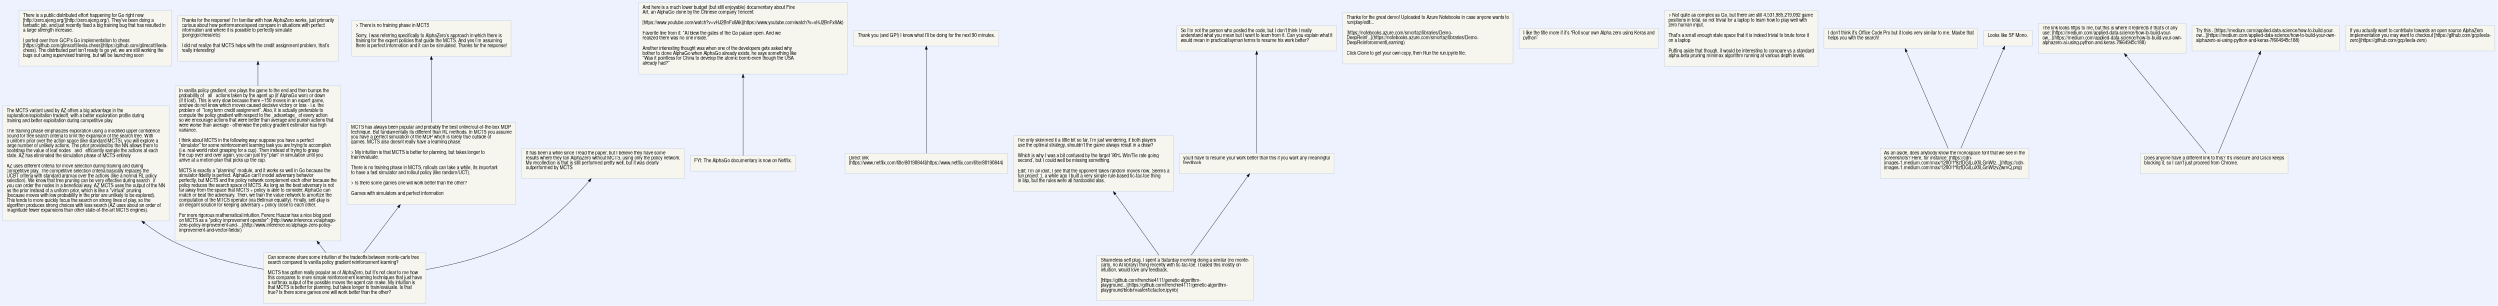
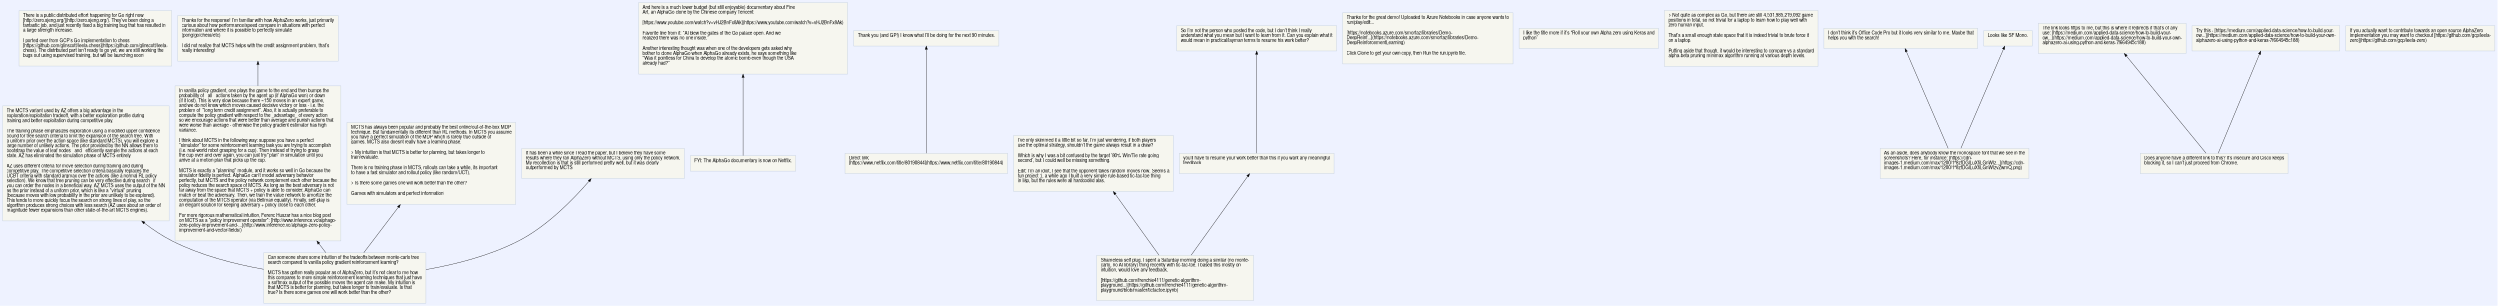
node "> There is no training phase in MCTS": removed
